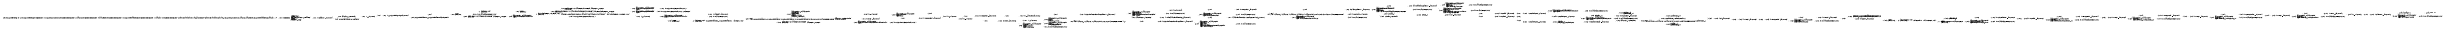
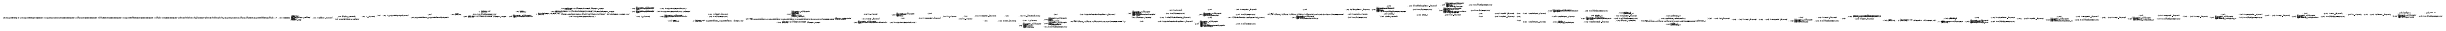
node "12: 0x003a": text "ORMLite:B:12:0x003a" -> "Splitter:B:12:0x003a"
